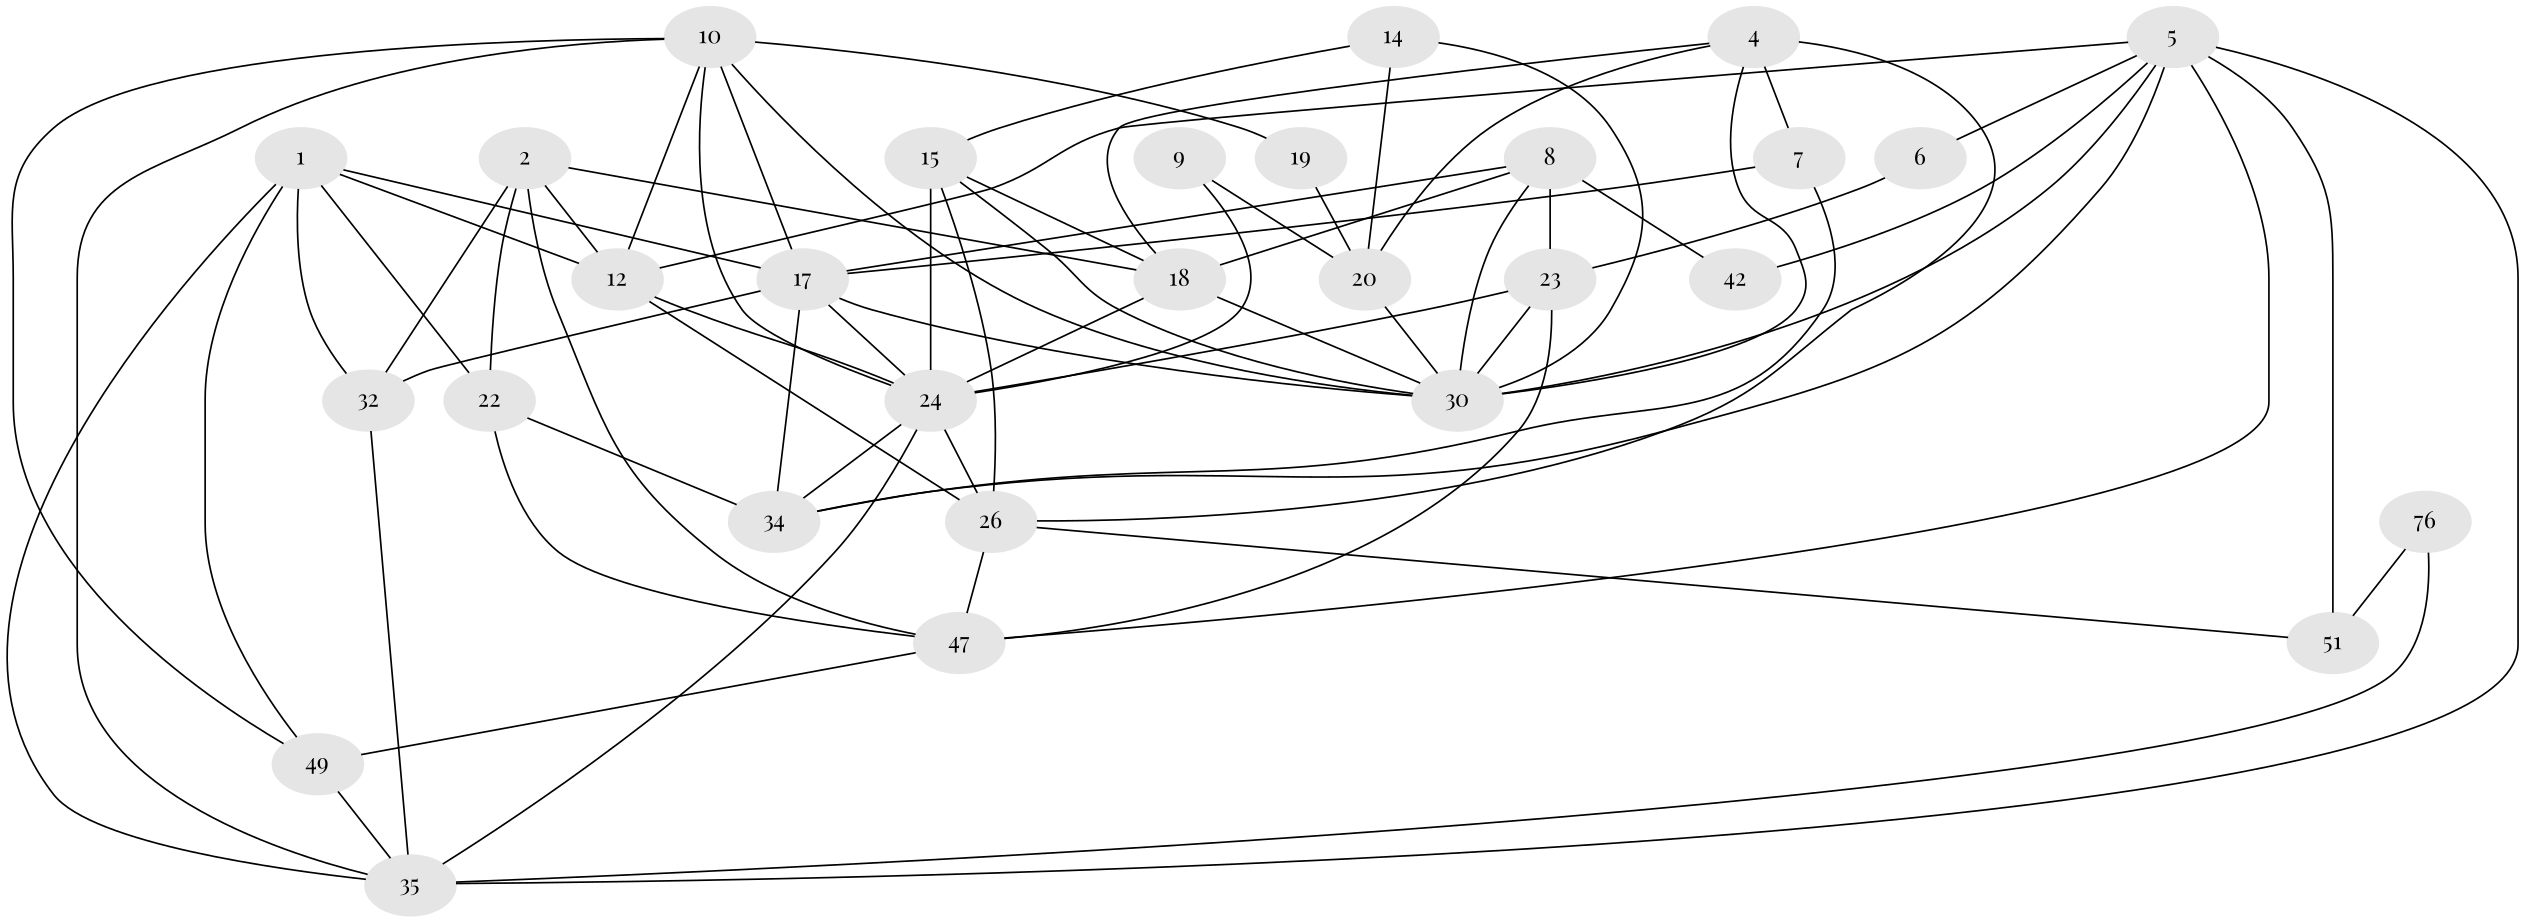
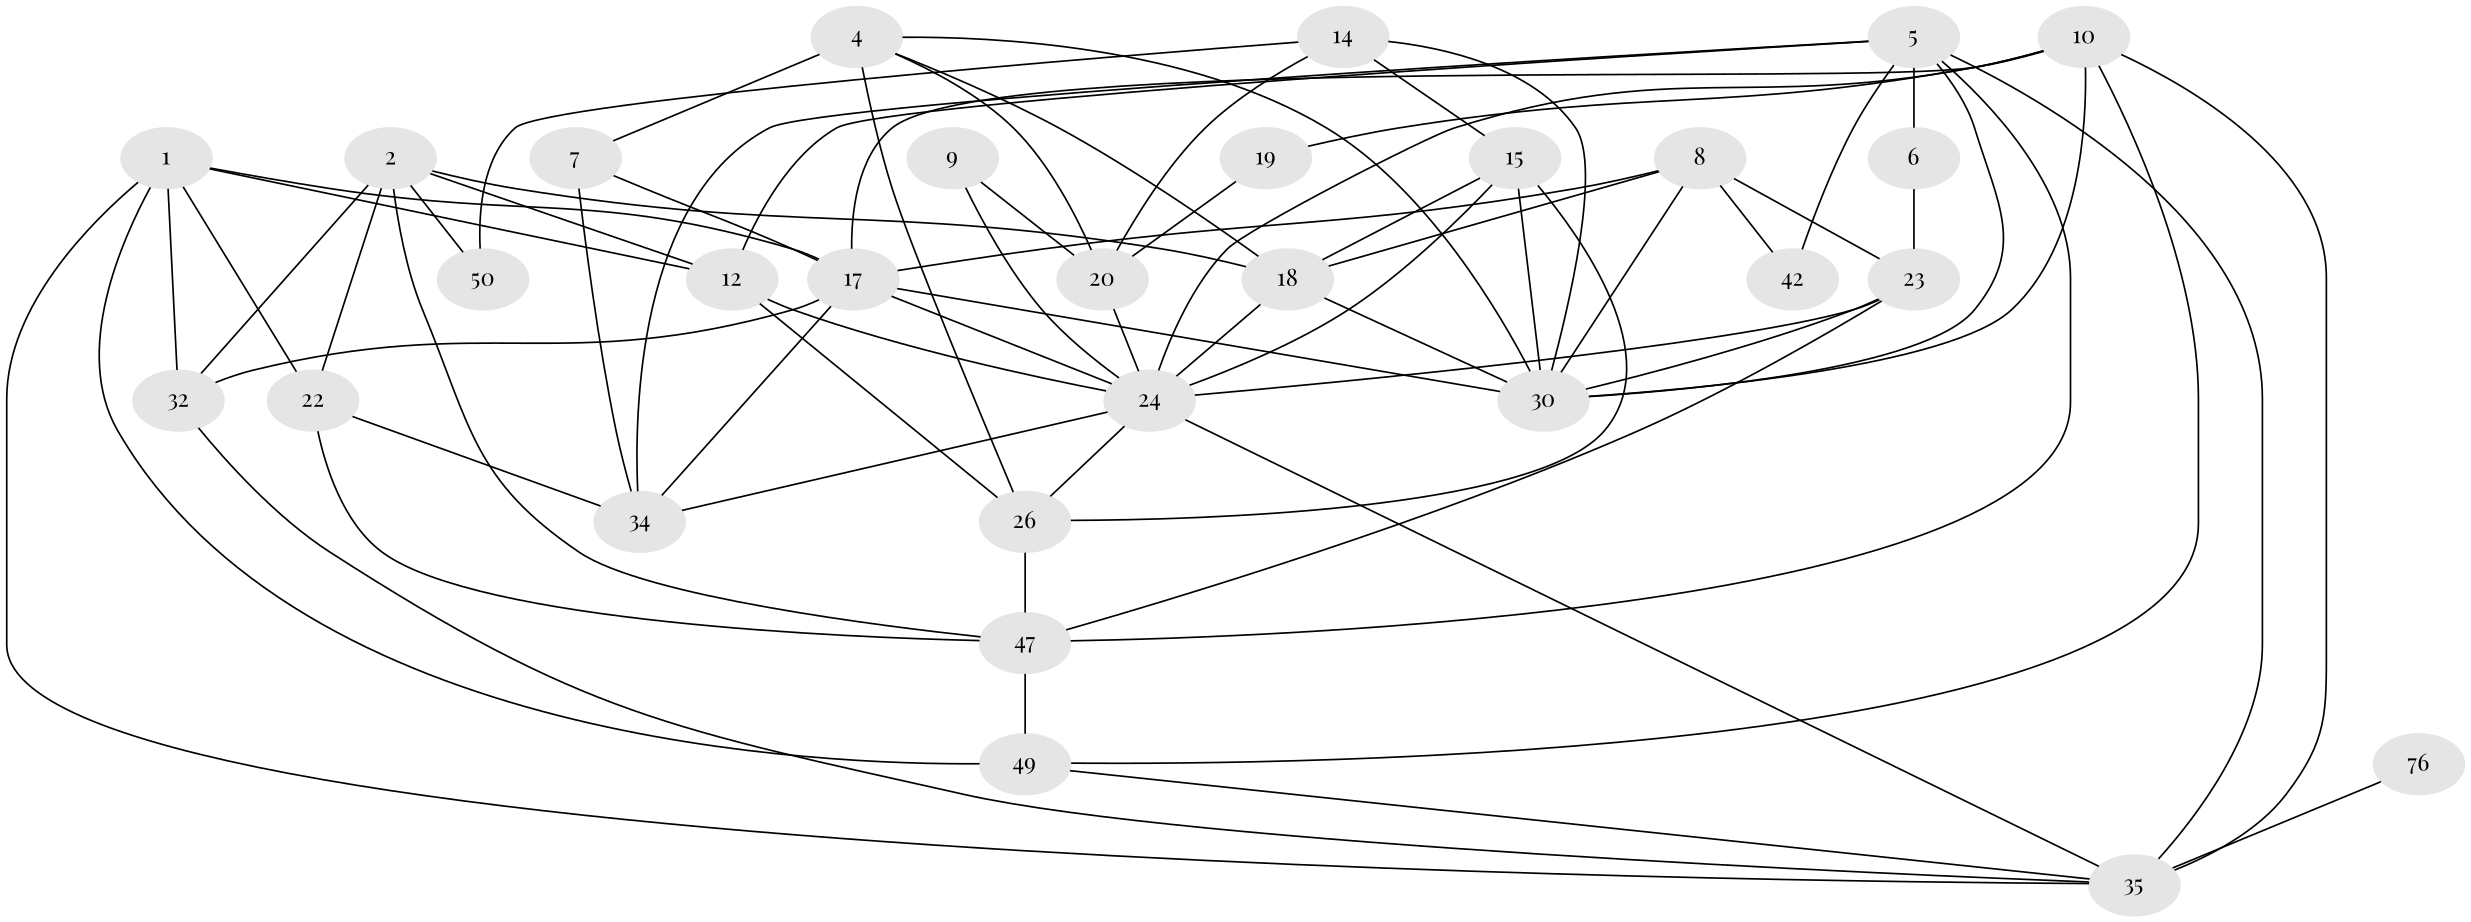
edge "10" -- "12": removed
node "50": added
edge "20" -- "30": now "20" -- "24"
node "51": removed
